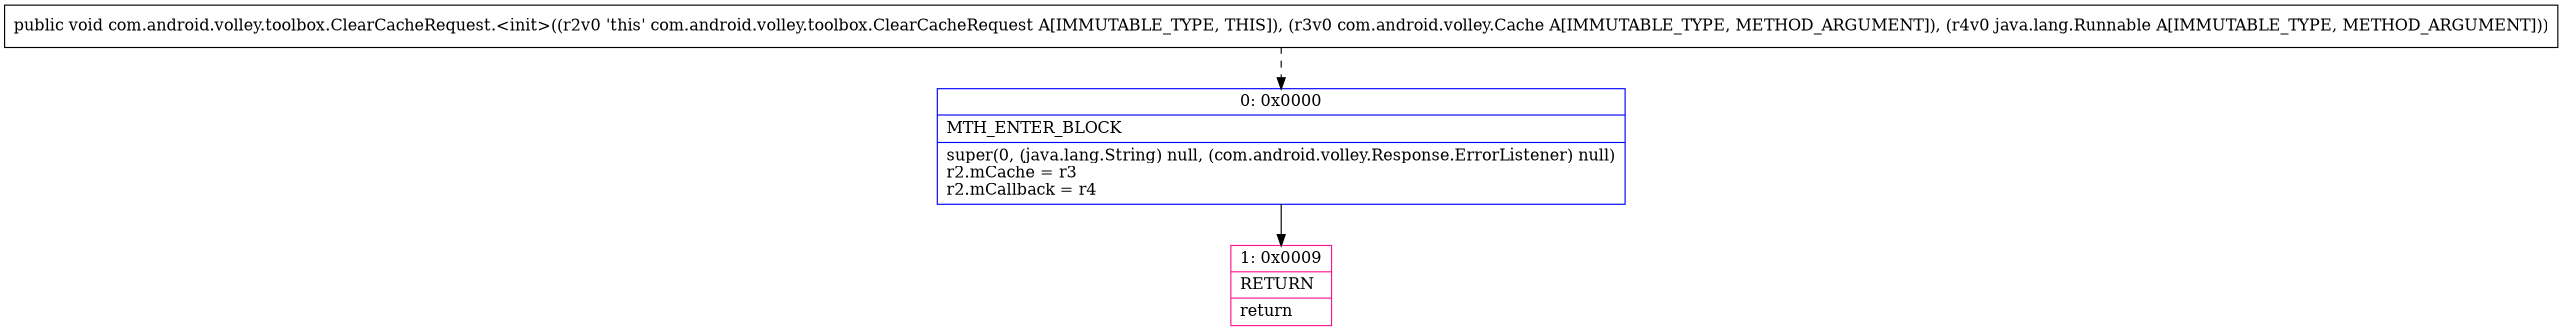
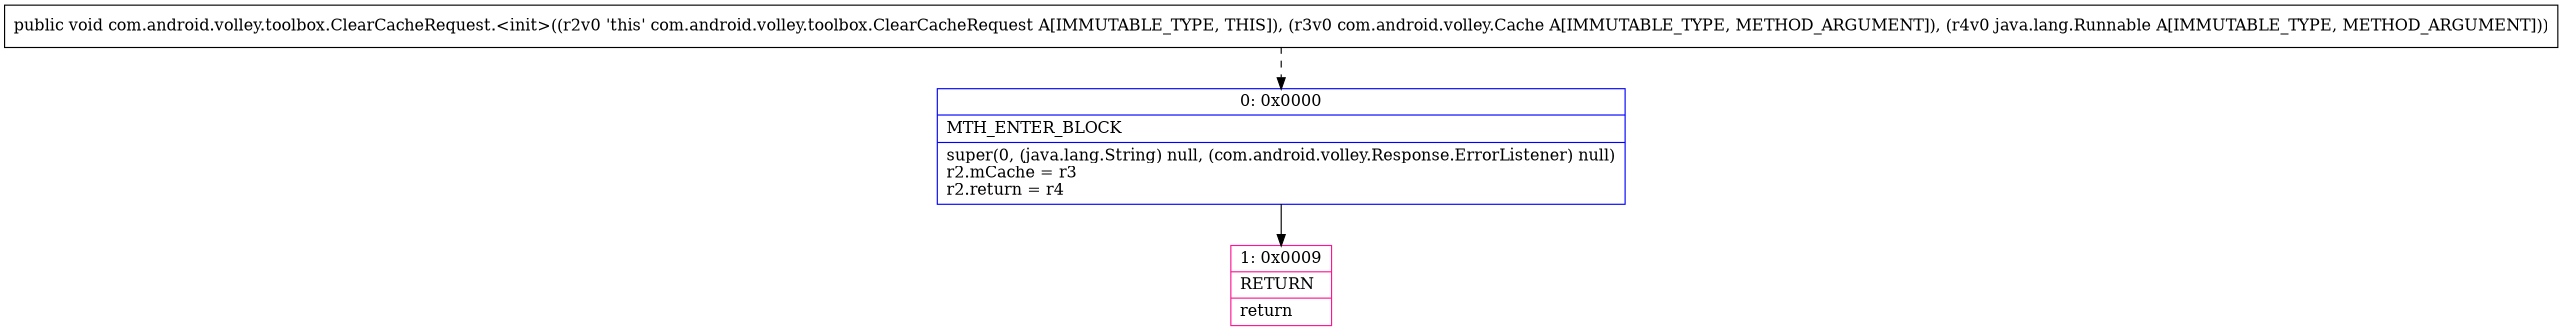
node "0: 0x0000": text "r2.mCallback = r4" -> "r2.return = r4"
